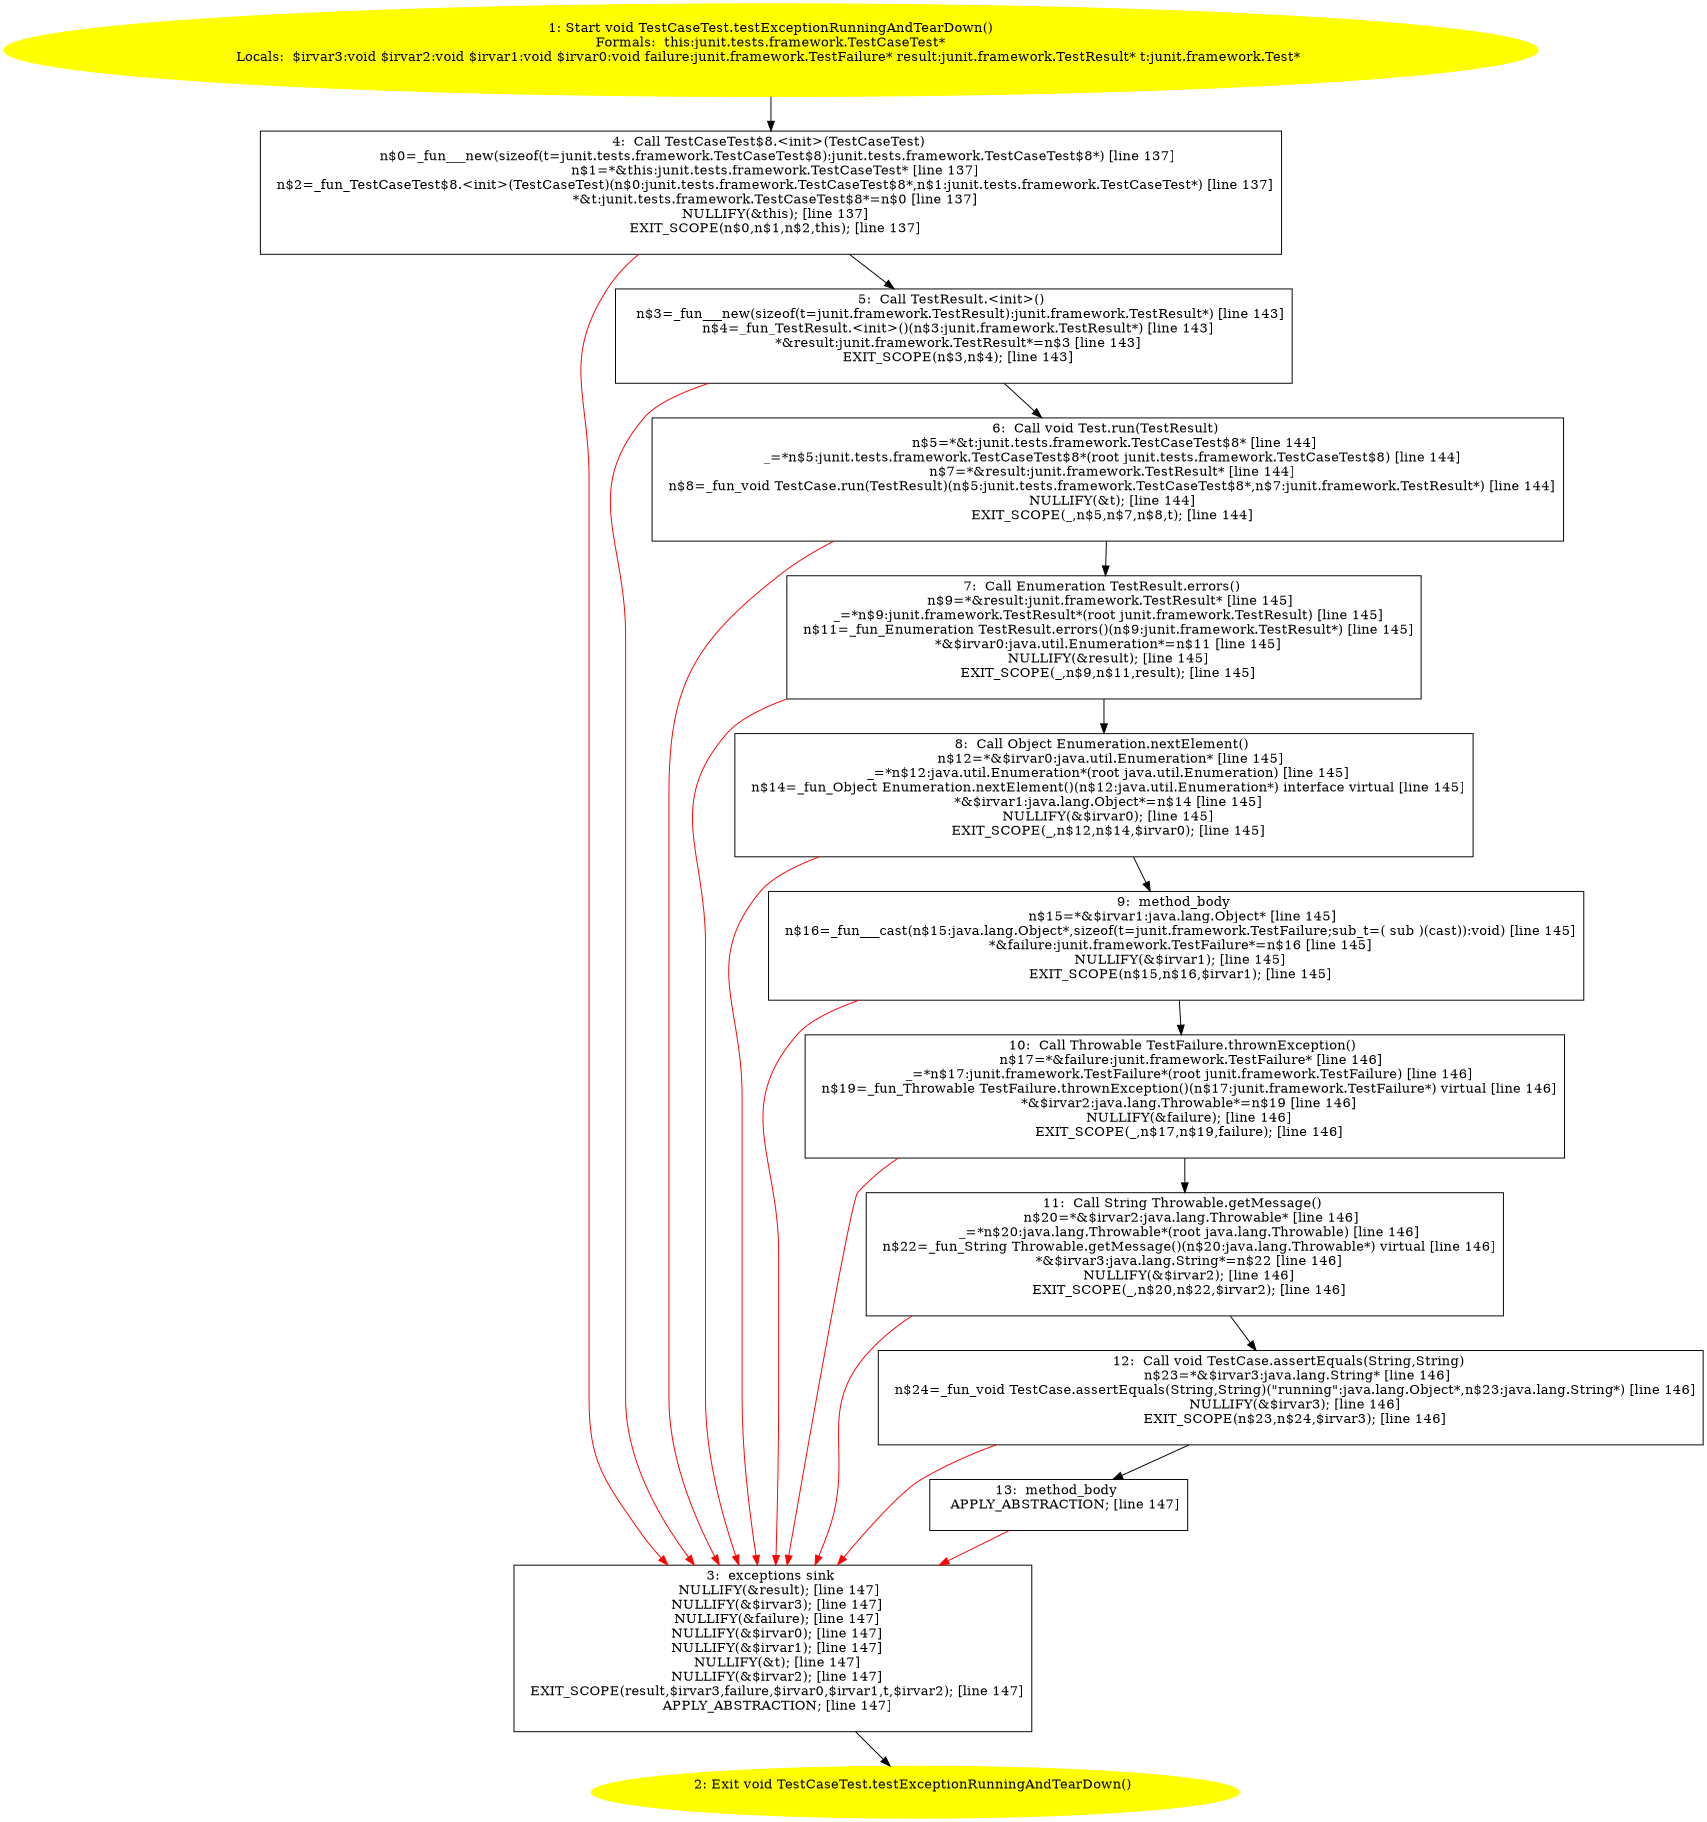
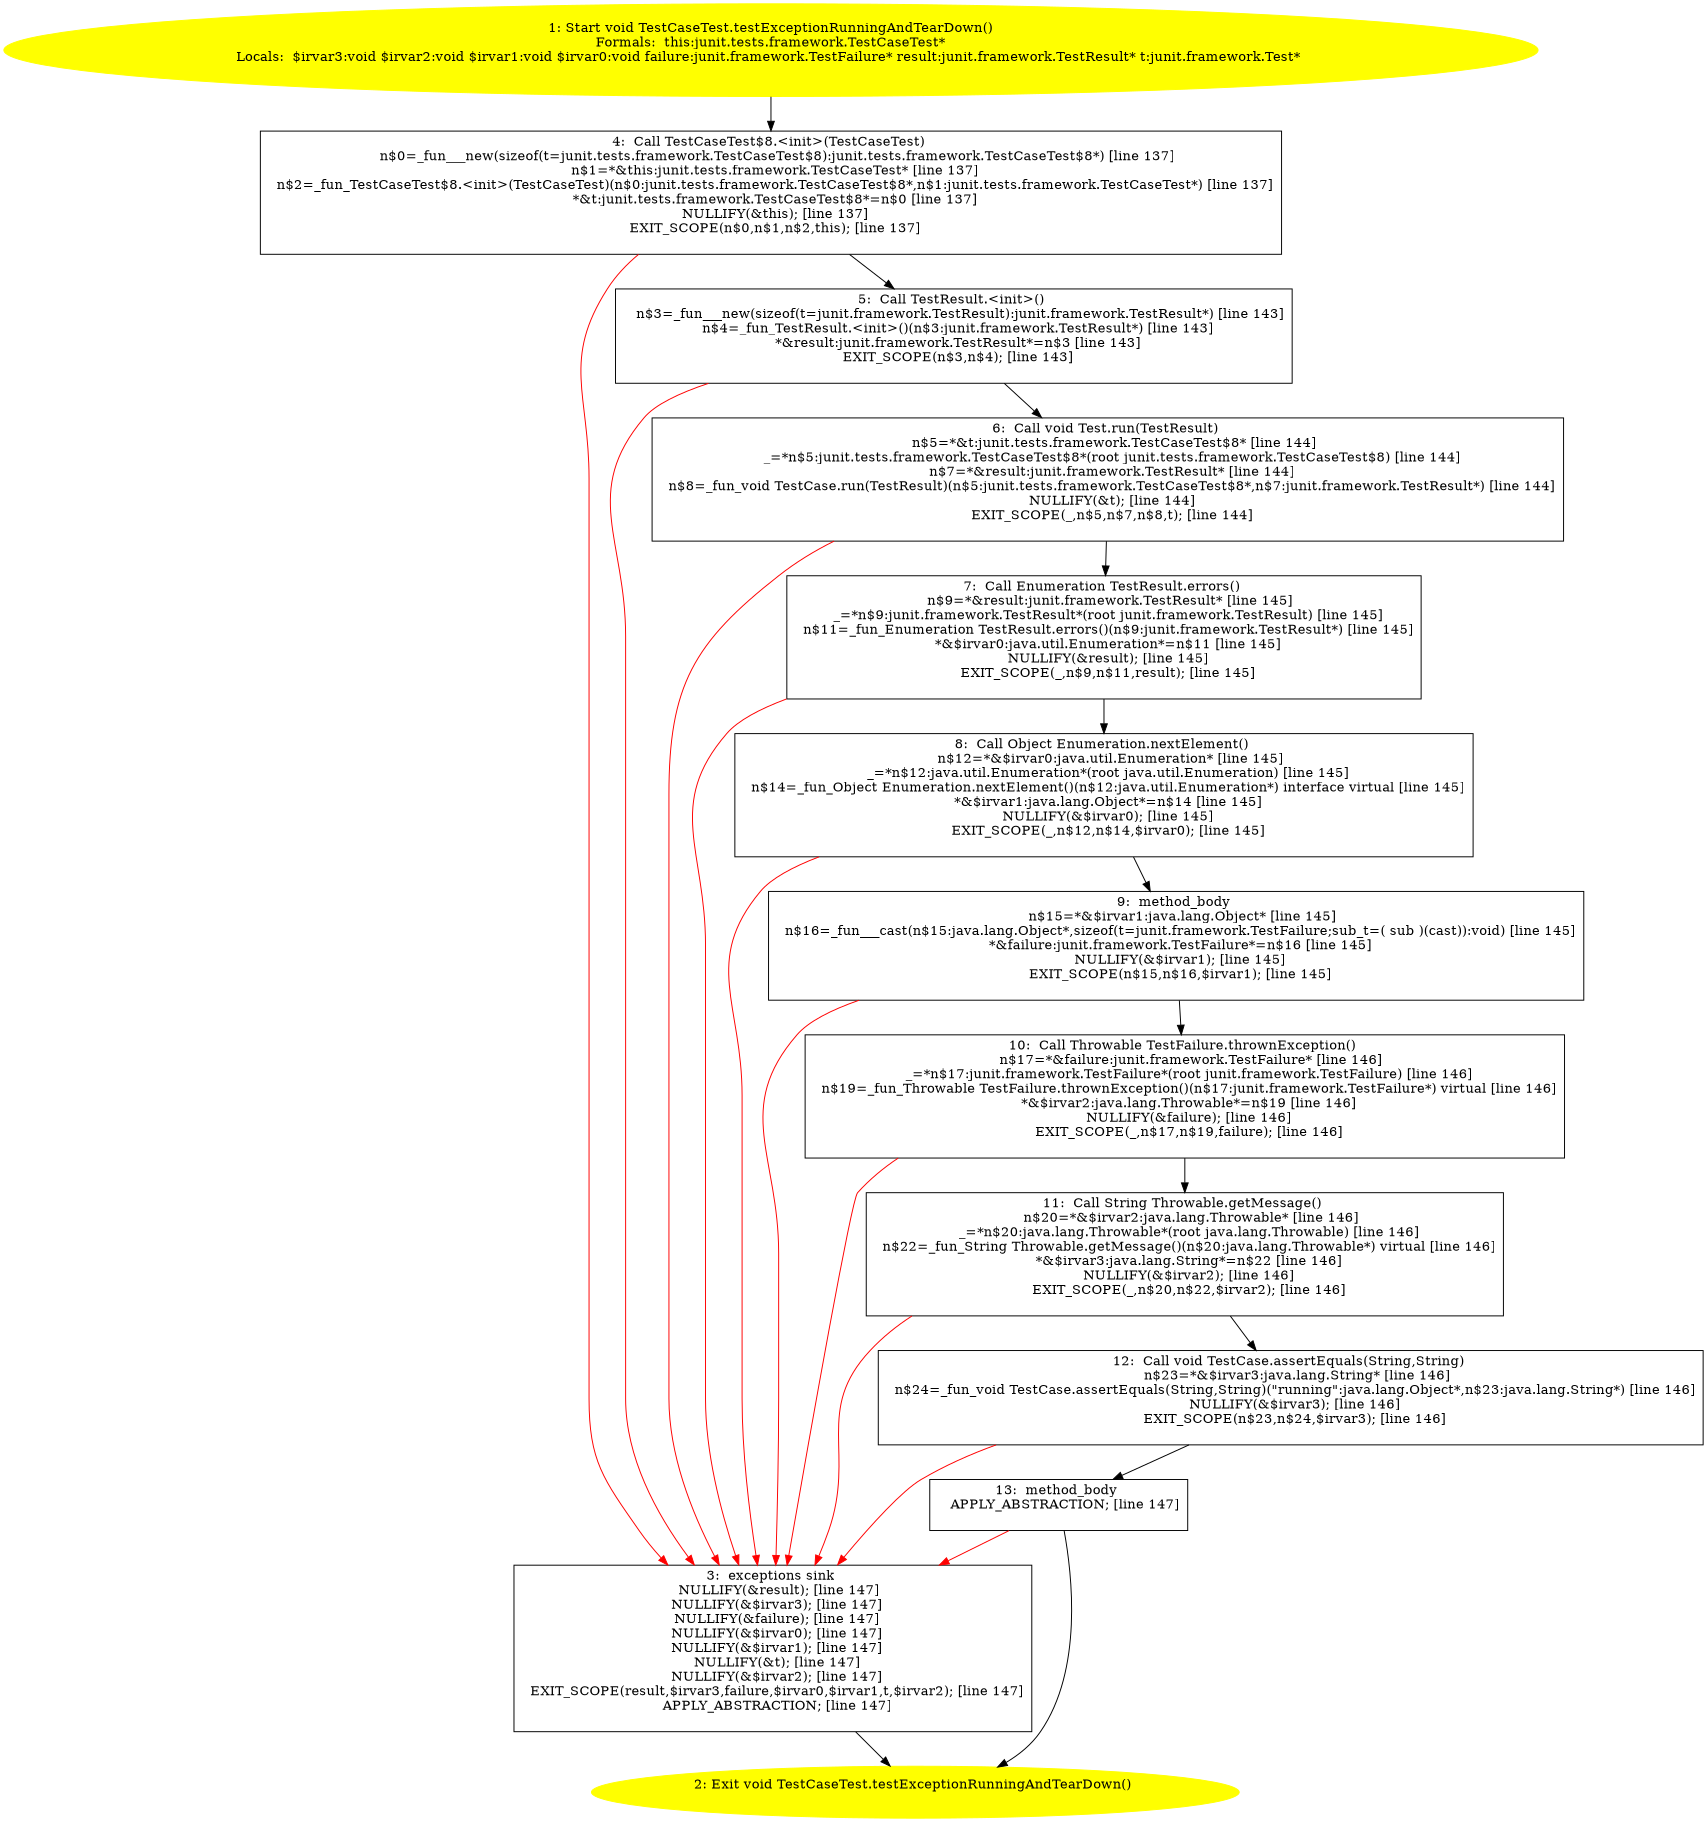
edge "13:  method_body APPLY_ABSTRACTION; [line 147]" -> "2: Exit void TestCaseTest.testExceptionRunningAndTearDown()": added
